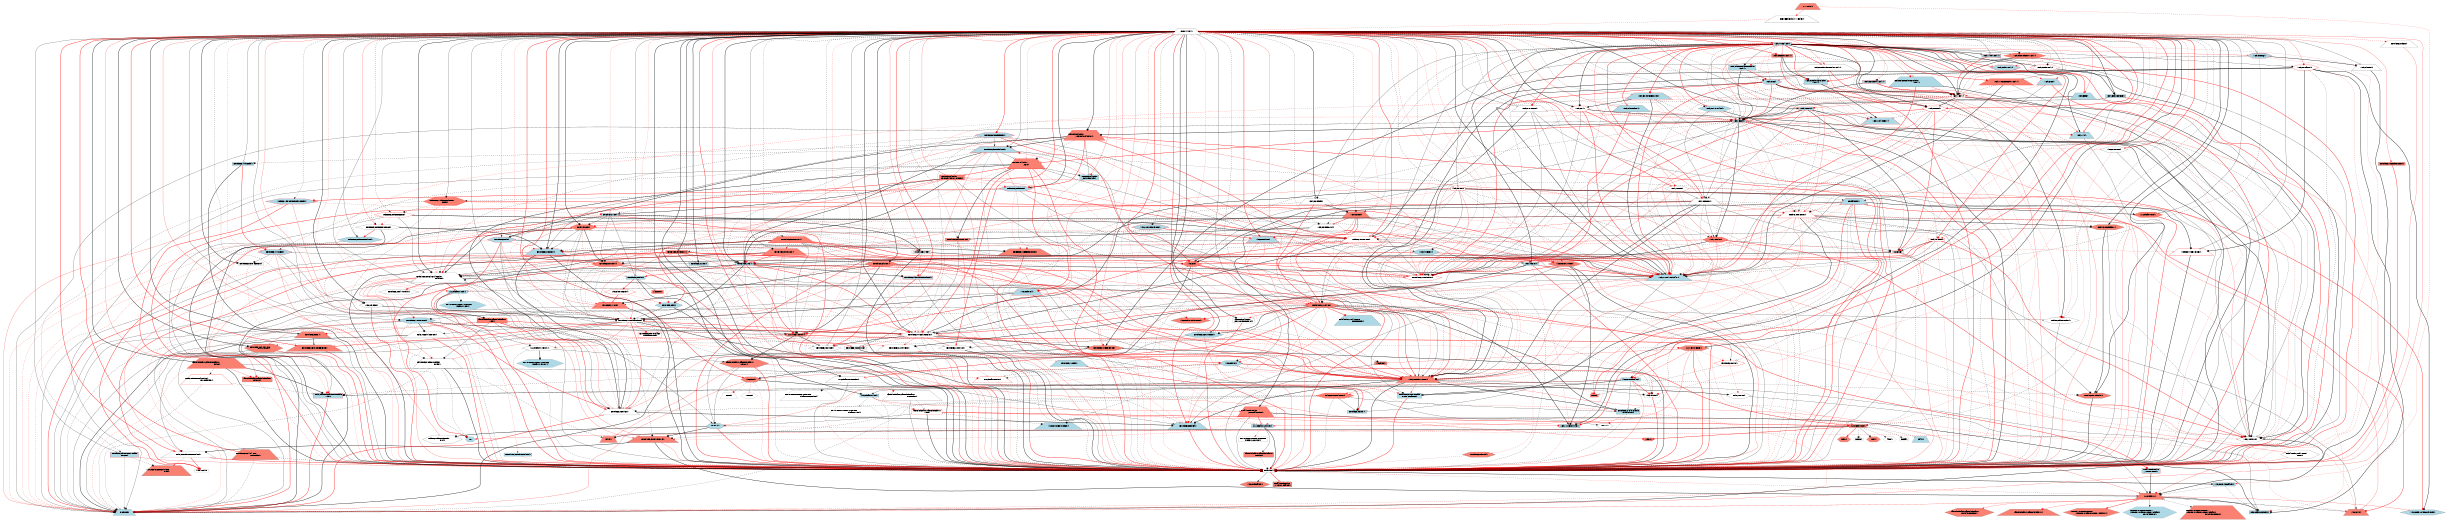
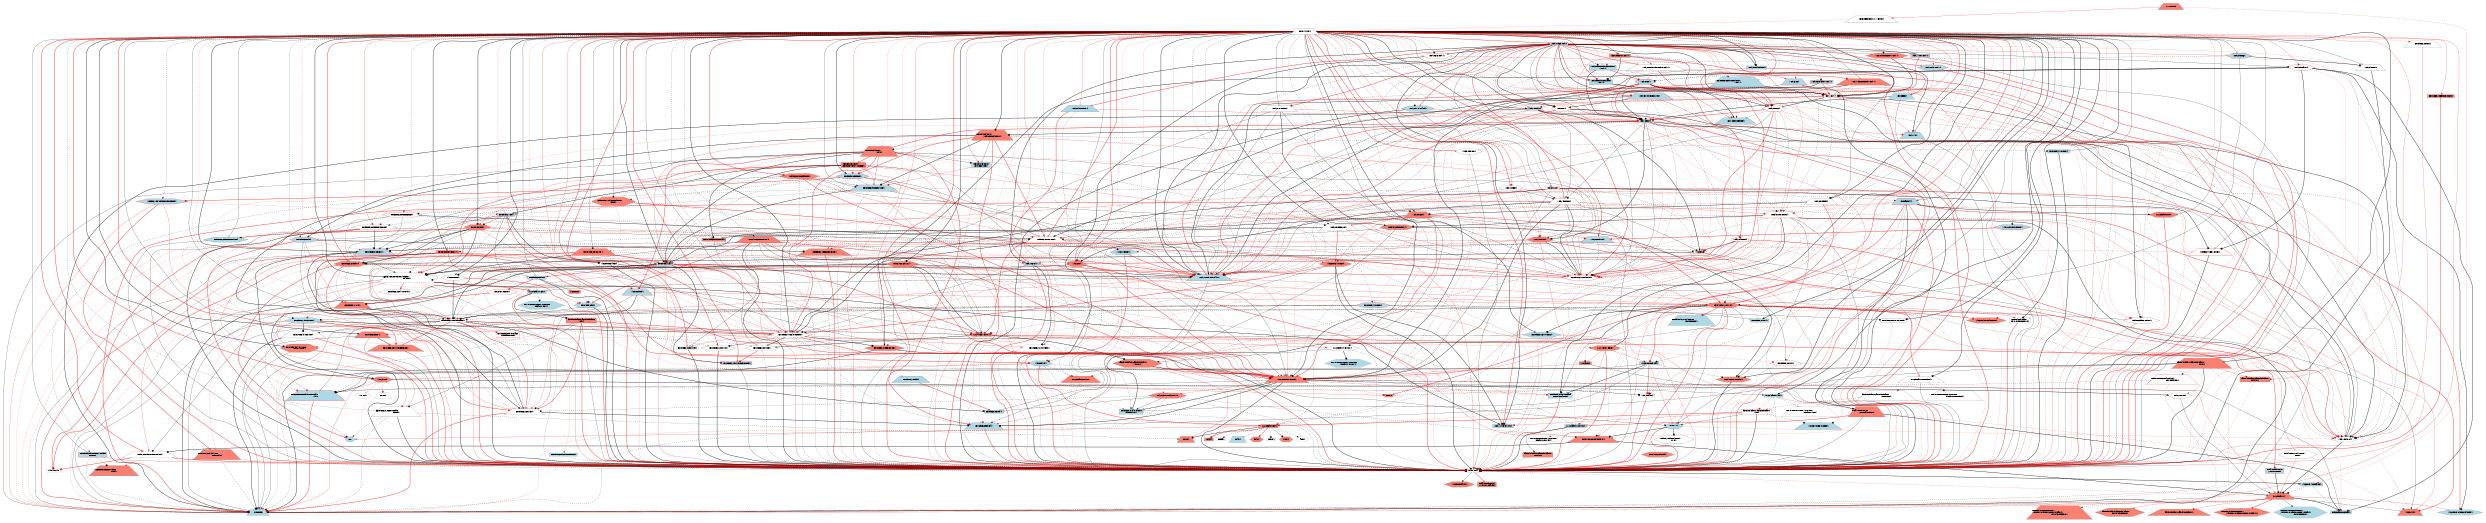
edge "CoreMinimal.h" -> "UObject/UObjectHierarchy Fwd.h": removed
node "Math/ArchiveCook.h": label "Math/ArchiveCook.h" -> "Math/VectorRegister.h"
node "UObject/ScriptDelegates.h": fillcolor lightblue -> salmon
edge "Math/Vector.h" -> "UObject/ObjectVersion.h": added
edge "Templates/SharedPointer.h" -> "Internationalization /Text.h": reversed
edge "Templates/UniqueObj.h" -> "Templates/UniquePtr.h": removed
edge "Containers/Set.h" -> "Templates/TypeHash.h": style solid -> bold
edge "Templates/AlignmentTemplates.h" -> "Templates/IsPointer.h": reversed
node "HAL/PlatformString.h": fillcolor white -> salmon
node "Traits/IsCharEncodingCompatible With.h": shape note -> trapezium
node "IsEnum.h": removed
edge "Misc/OutputDevice.h" -> "CoreTypes.h": removed
